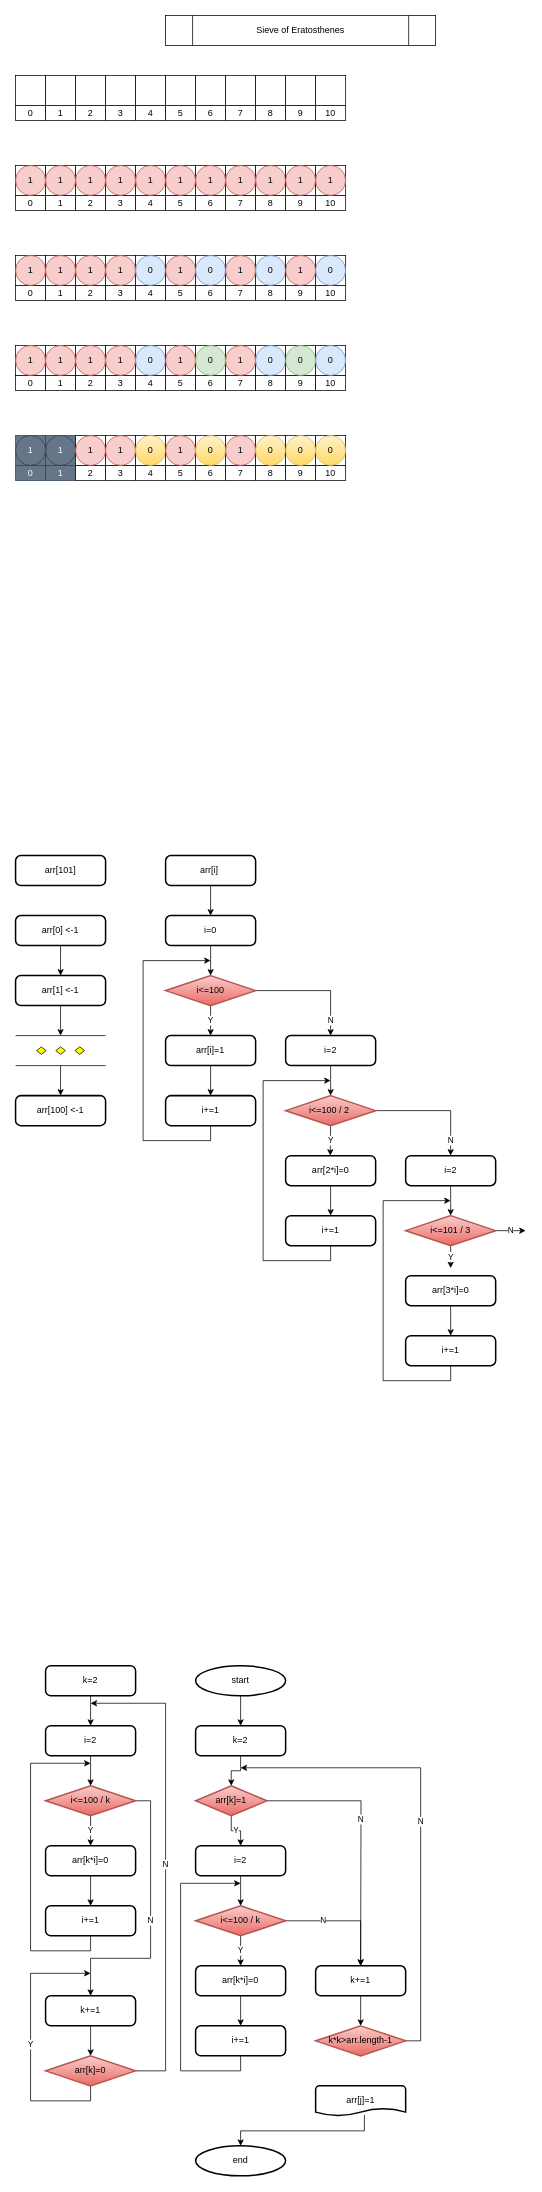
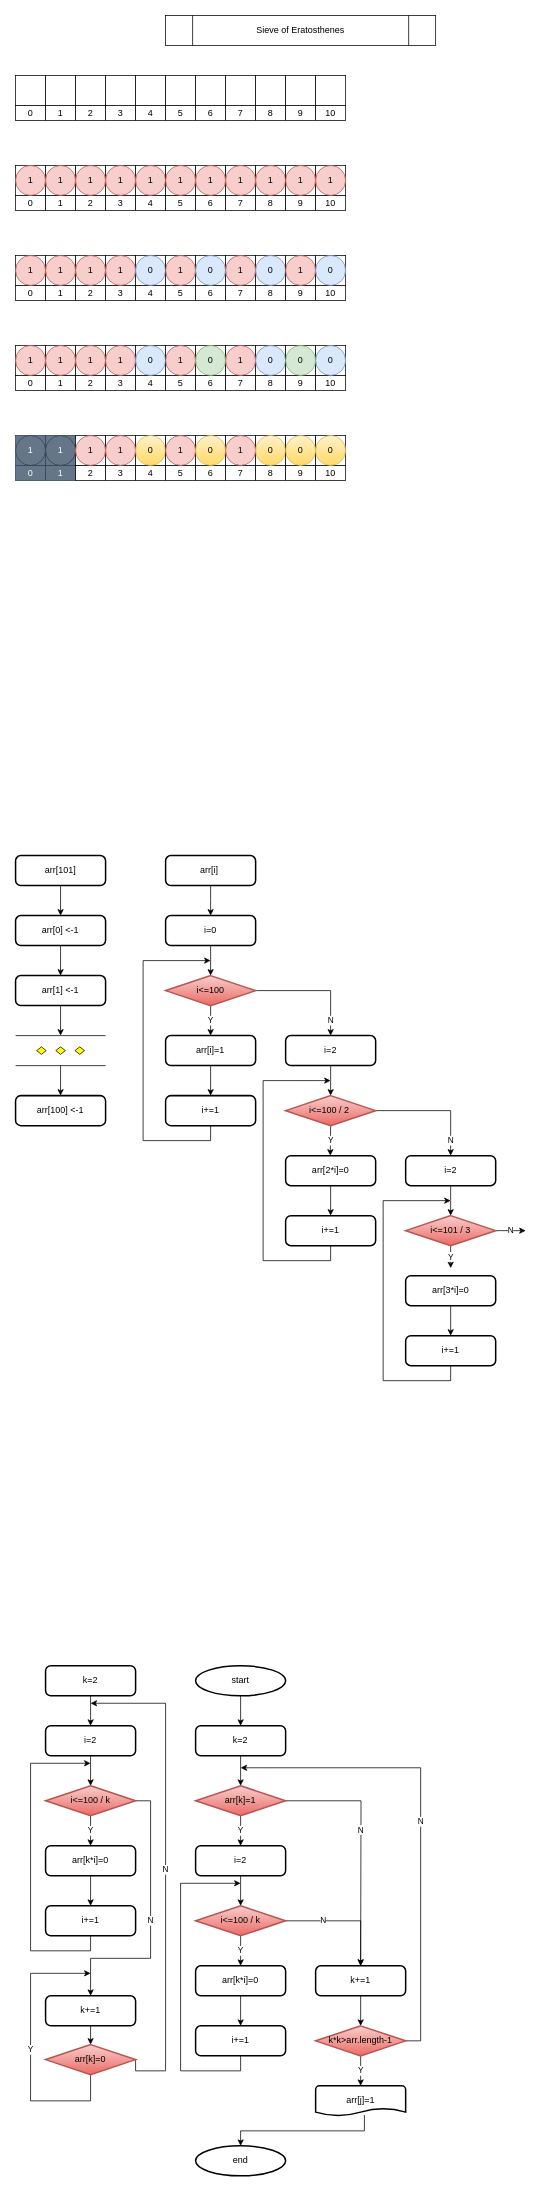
edge "arr[101]" -> "arr[0] <-1": added
node "arr[k]=1": size 71x30 -> 90x30
edge "k*k>arr.length-1" -> "arr[j]=1": added, label "Y"
node "arr[k]=0": moved (90, 2070) -> (90, 2059)
